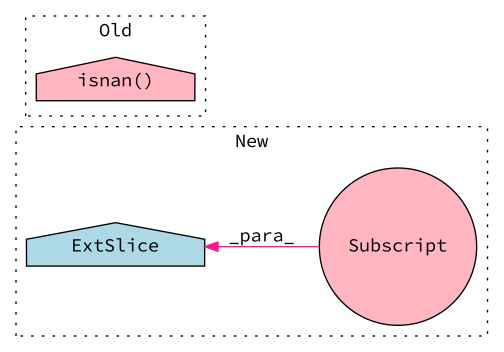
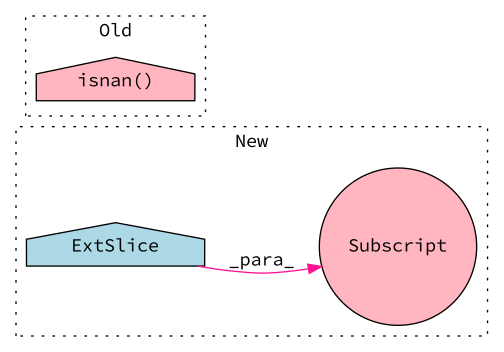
edge "Subscript" -> "ExtSlice": reversed
